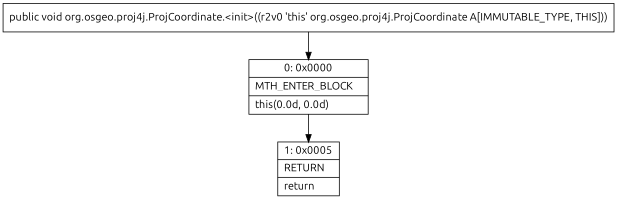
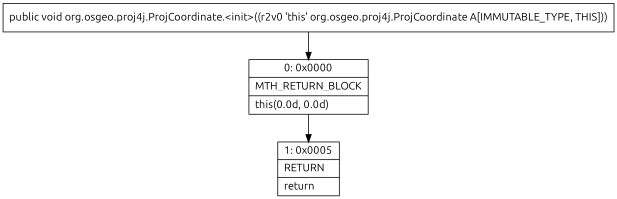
node "0: 0x0000": text "MTH_ENTER_BLOCK" -> "MTH_RETURN_BLOCK"
